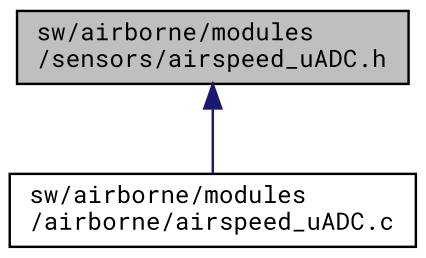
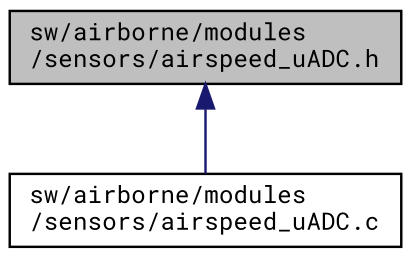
node "sw/airborne/modules /airborne/airspeed_uADC.c": label "sw/airborne/modules /airborne/airspeed_uADC.c" -> "sw/airborne/modules /sensors/airspeed_uADC.c"
